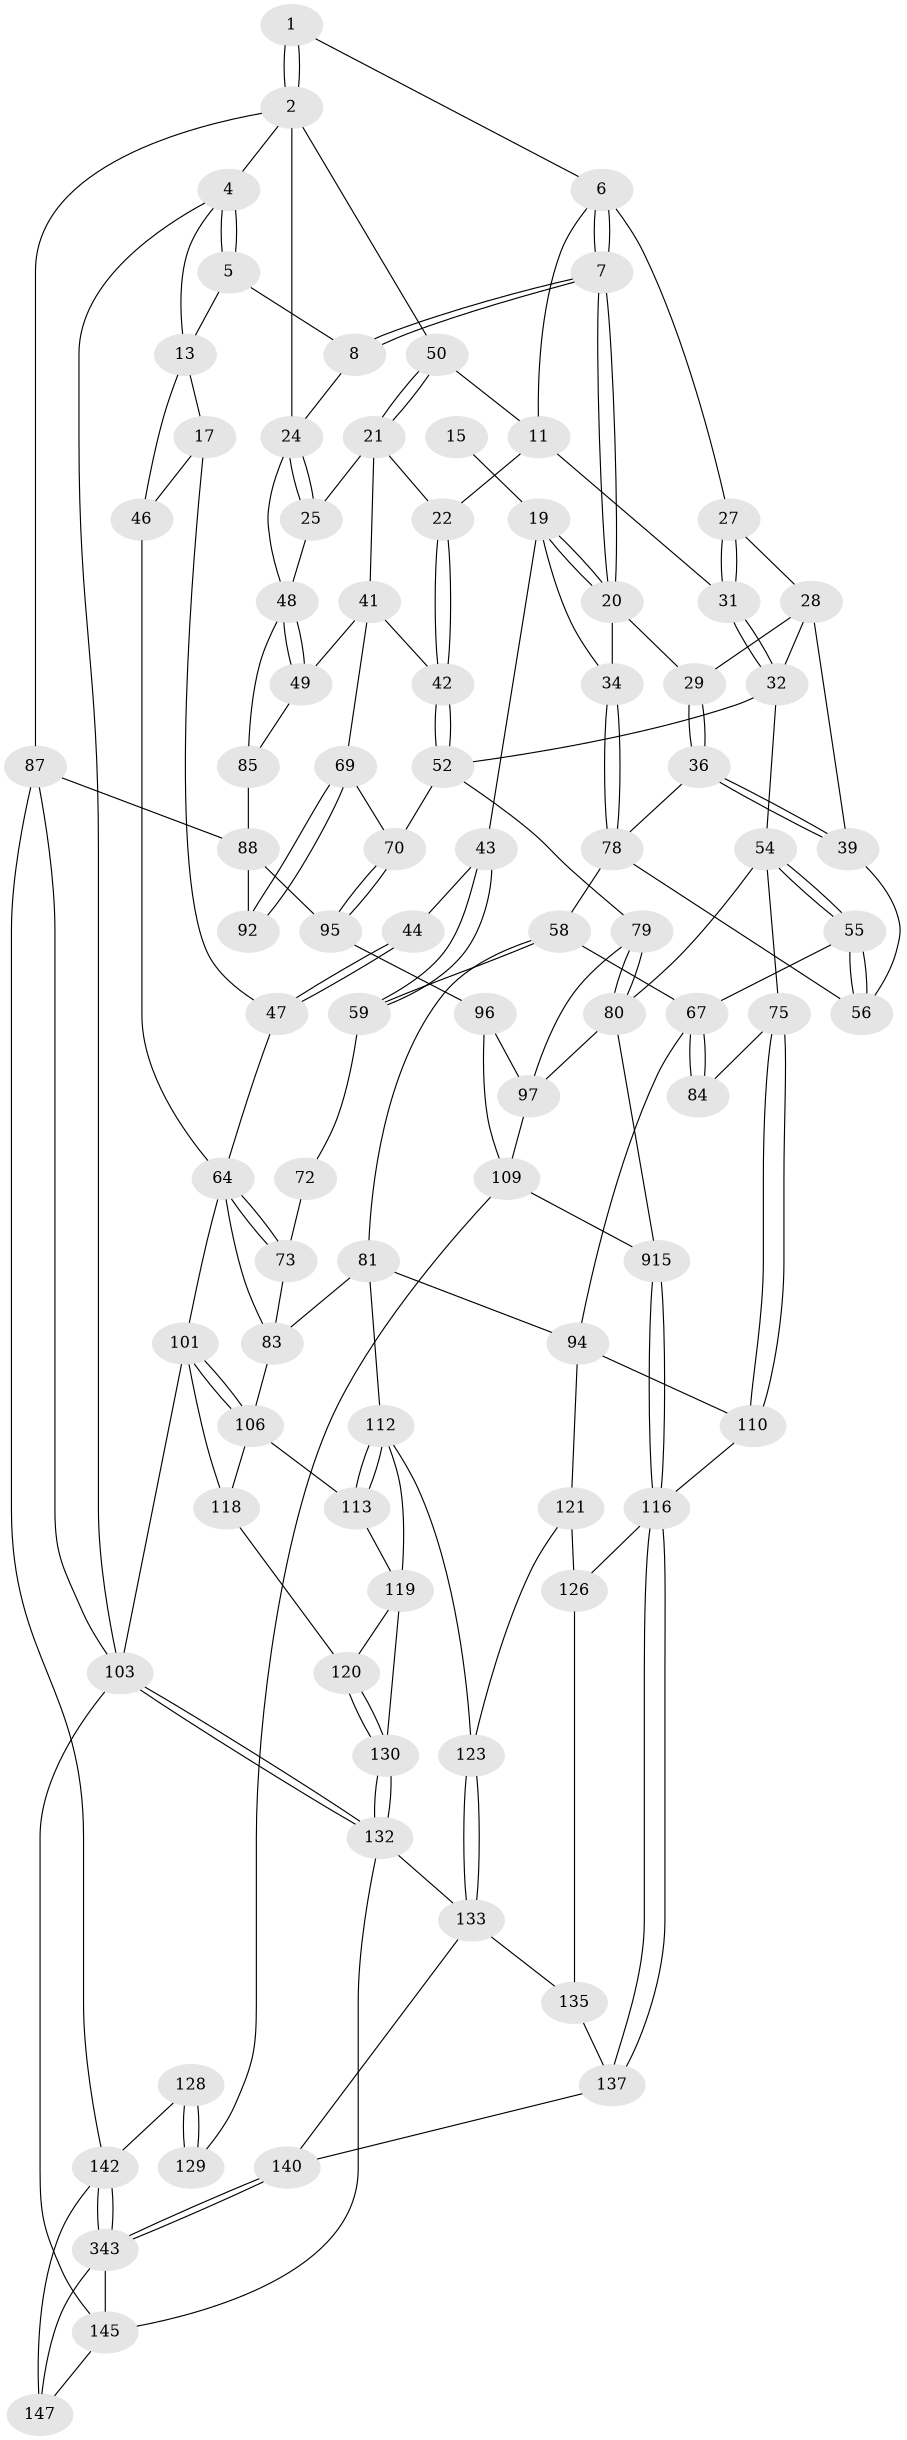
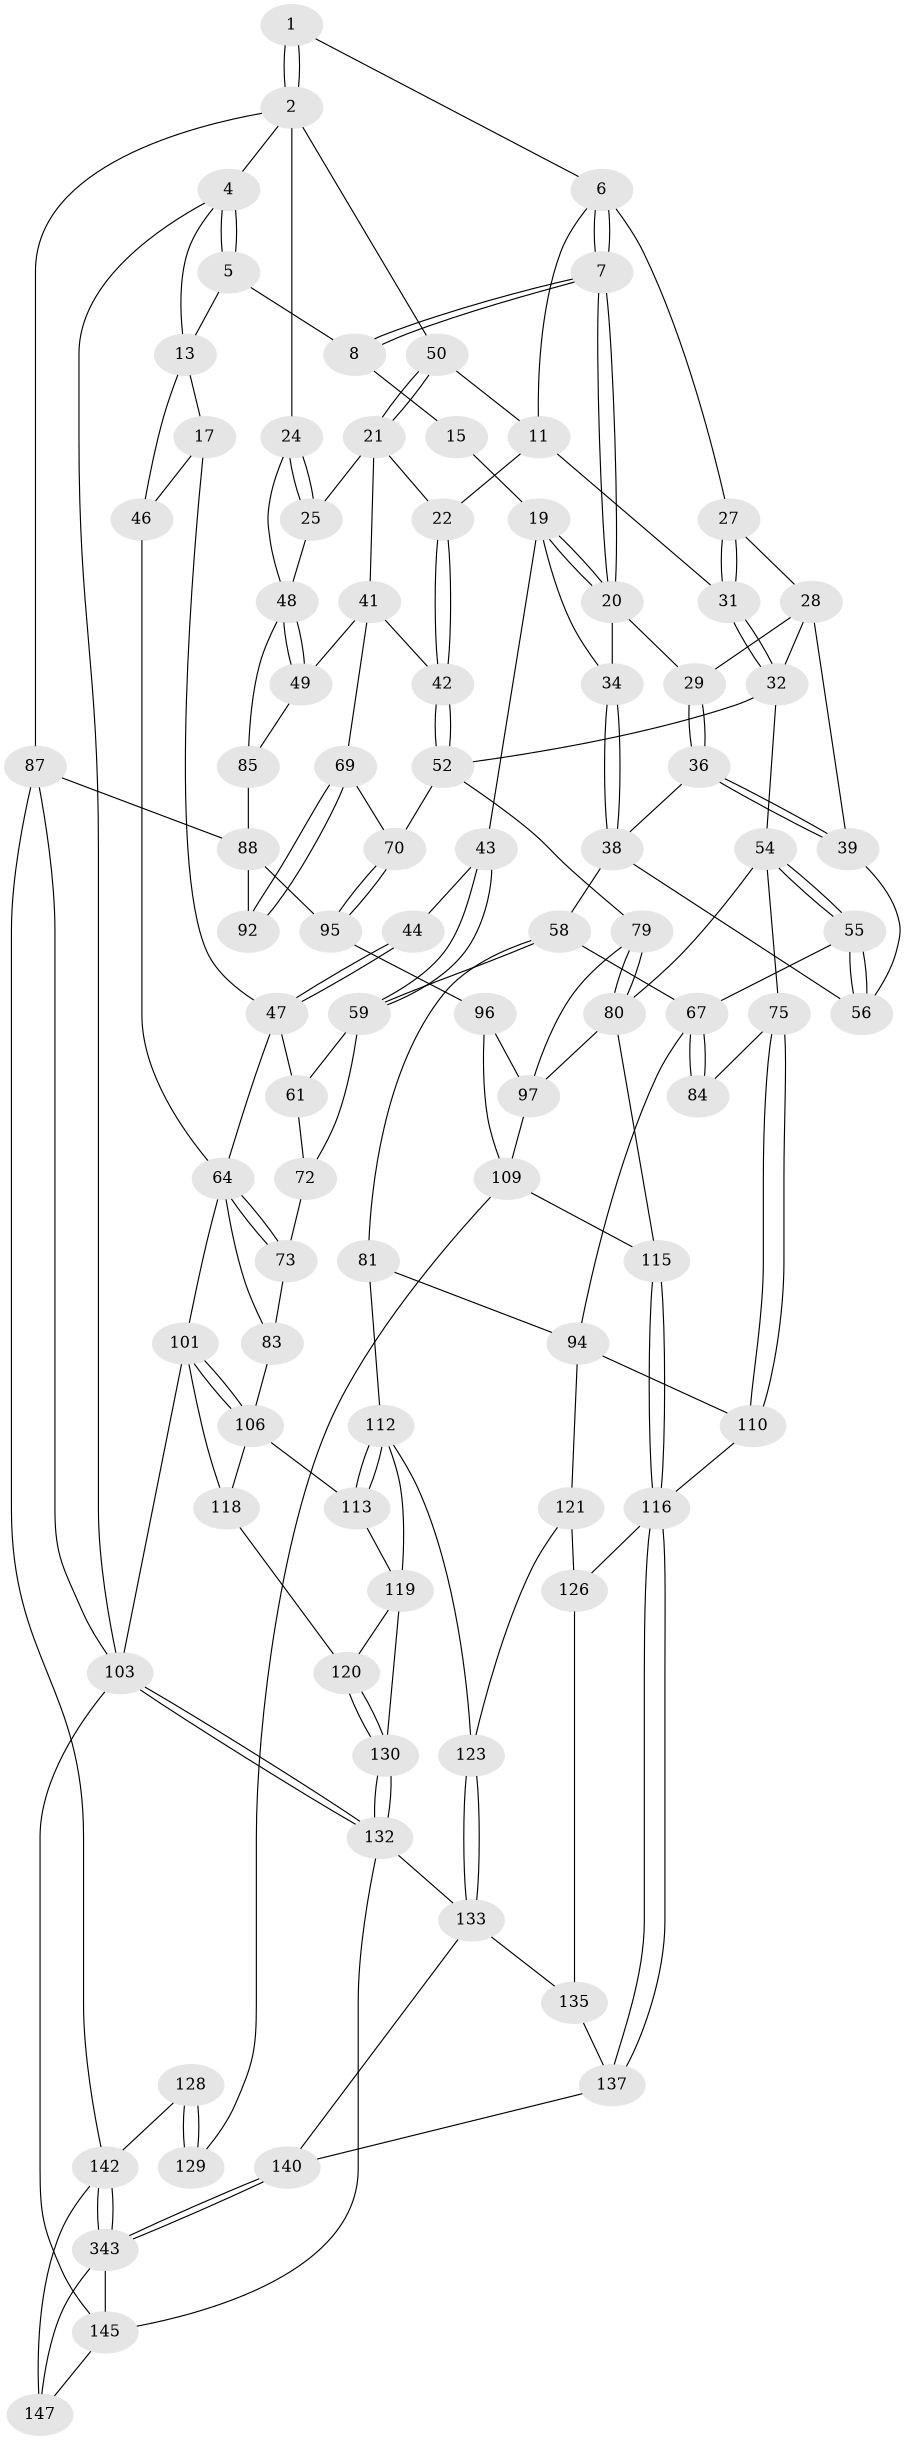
edge "8" -- "24": now "8" -- "15"
node "78": label "78" -> "38"
node "61": added
node "915": label "915" -> "115"
edge "81" -- "83": removed
